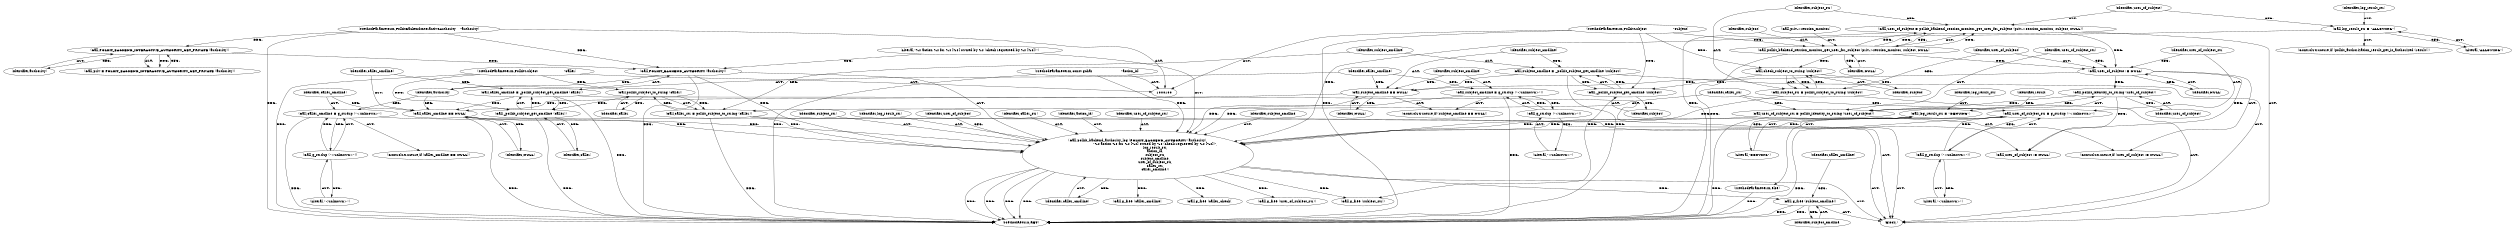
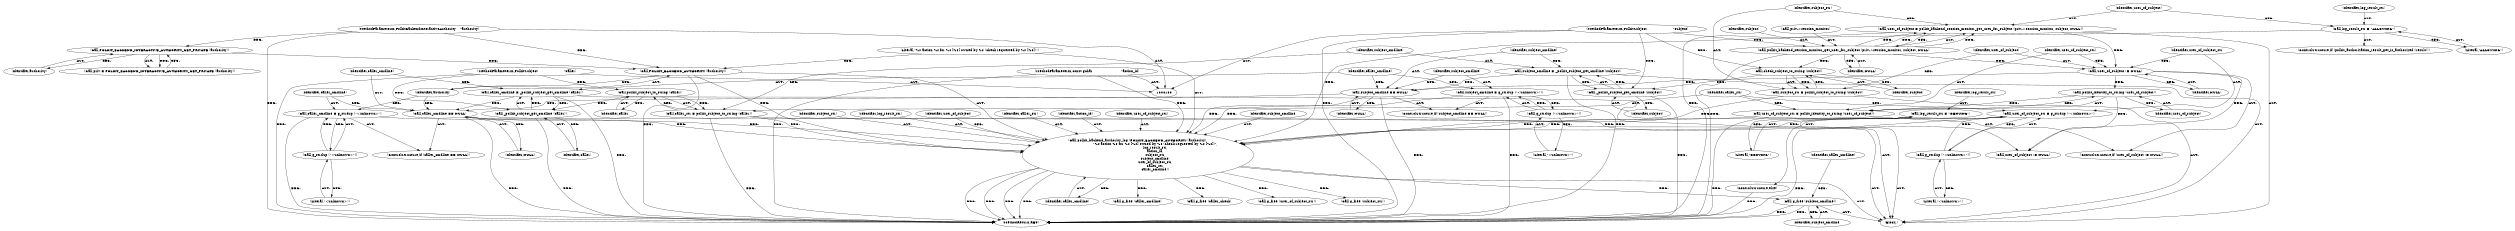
node "(Identifier,result)": removed
edge "(Call,caller_cmdline == NULL)" -> "(ControlStructure,if (caller_cmdline == NULL))": added, label "AST:"
edge "(Call,_polkit_subject_get_cmdline (subject))" -> "(Call,g_free (subject_str))": now "(Call,_polkit_subject_get_cmdline (subject))" -> "(MethodReturn,RET)"
node "(MethodParameterIn,else)": label "(MethodParameterIn,else)" -> "(ControlStructure,else)"
edge "(Call,subject_cmdline == NULL)" -> "(MethodReturn,RET)": added, label "DDG:"
